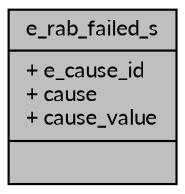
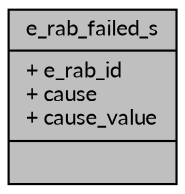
node "e_rab_failed_s": text "+ e_cause_id" -> "+ e_rab_id"
